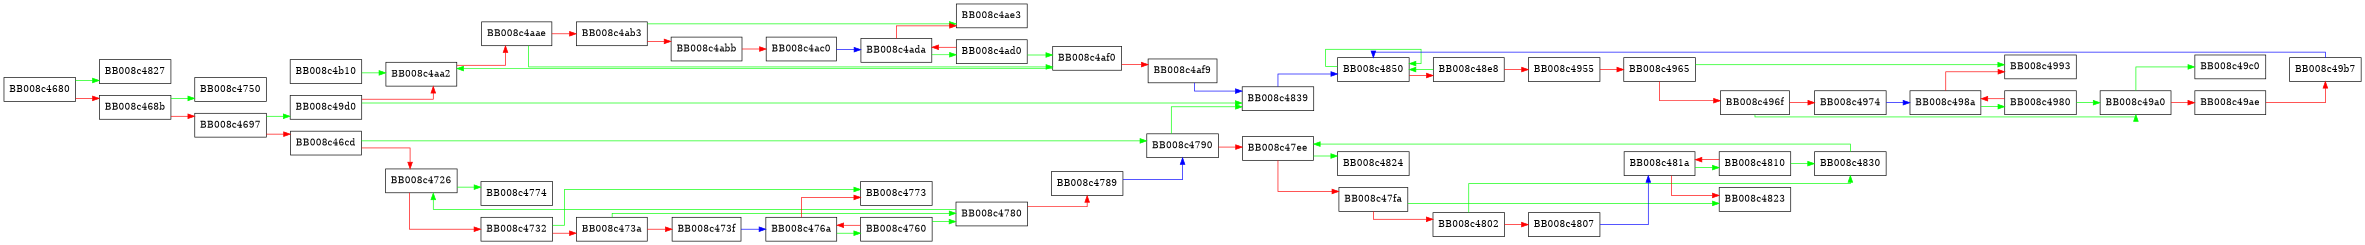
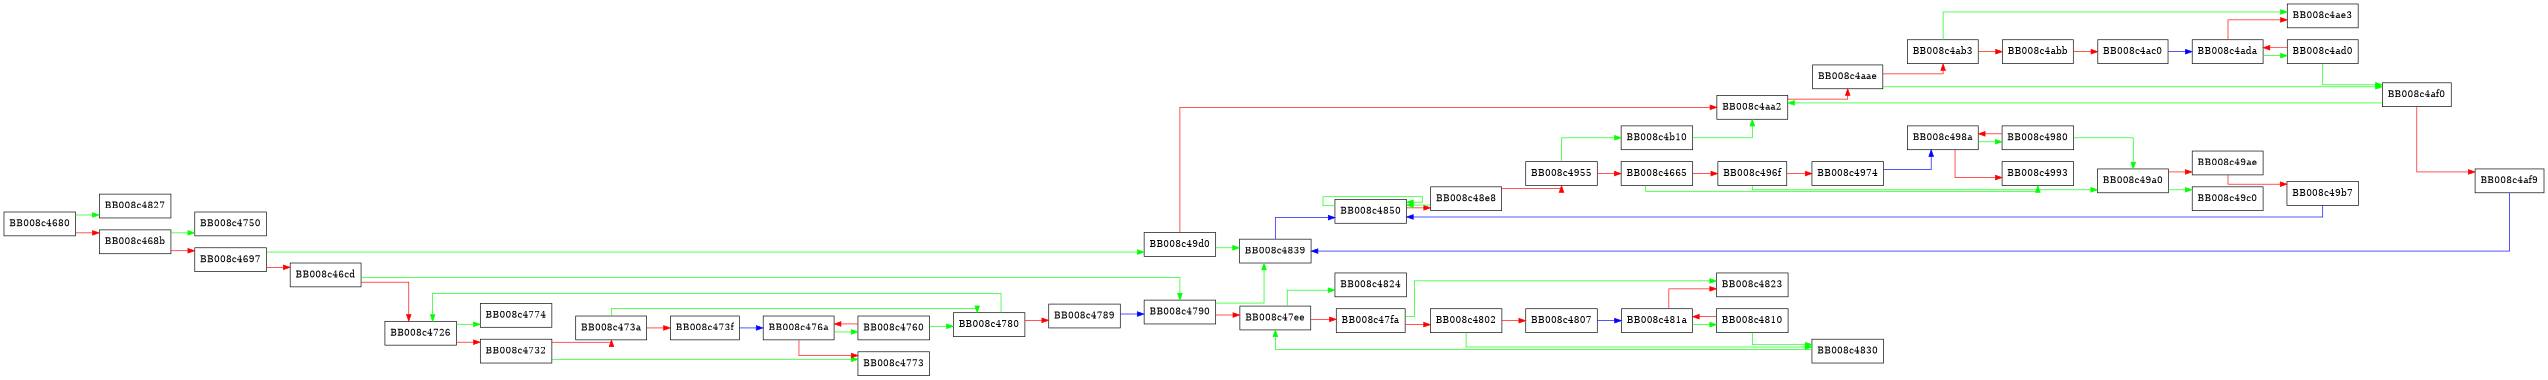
node "BB008c4965": label "BB008c4965" -> "BB008c4665"
edge "BB008c4955" -> "BB008c4b10": added
